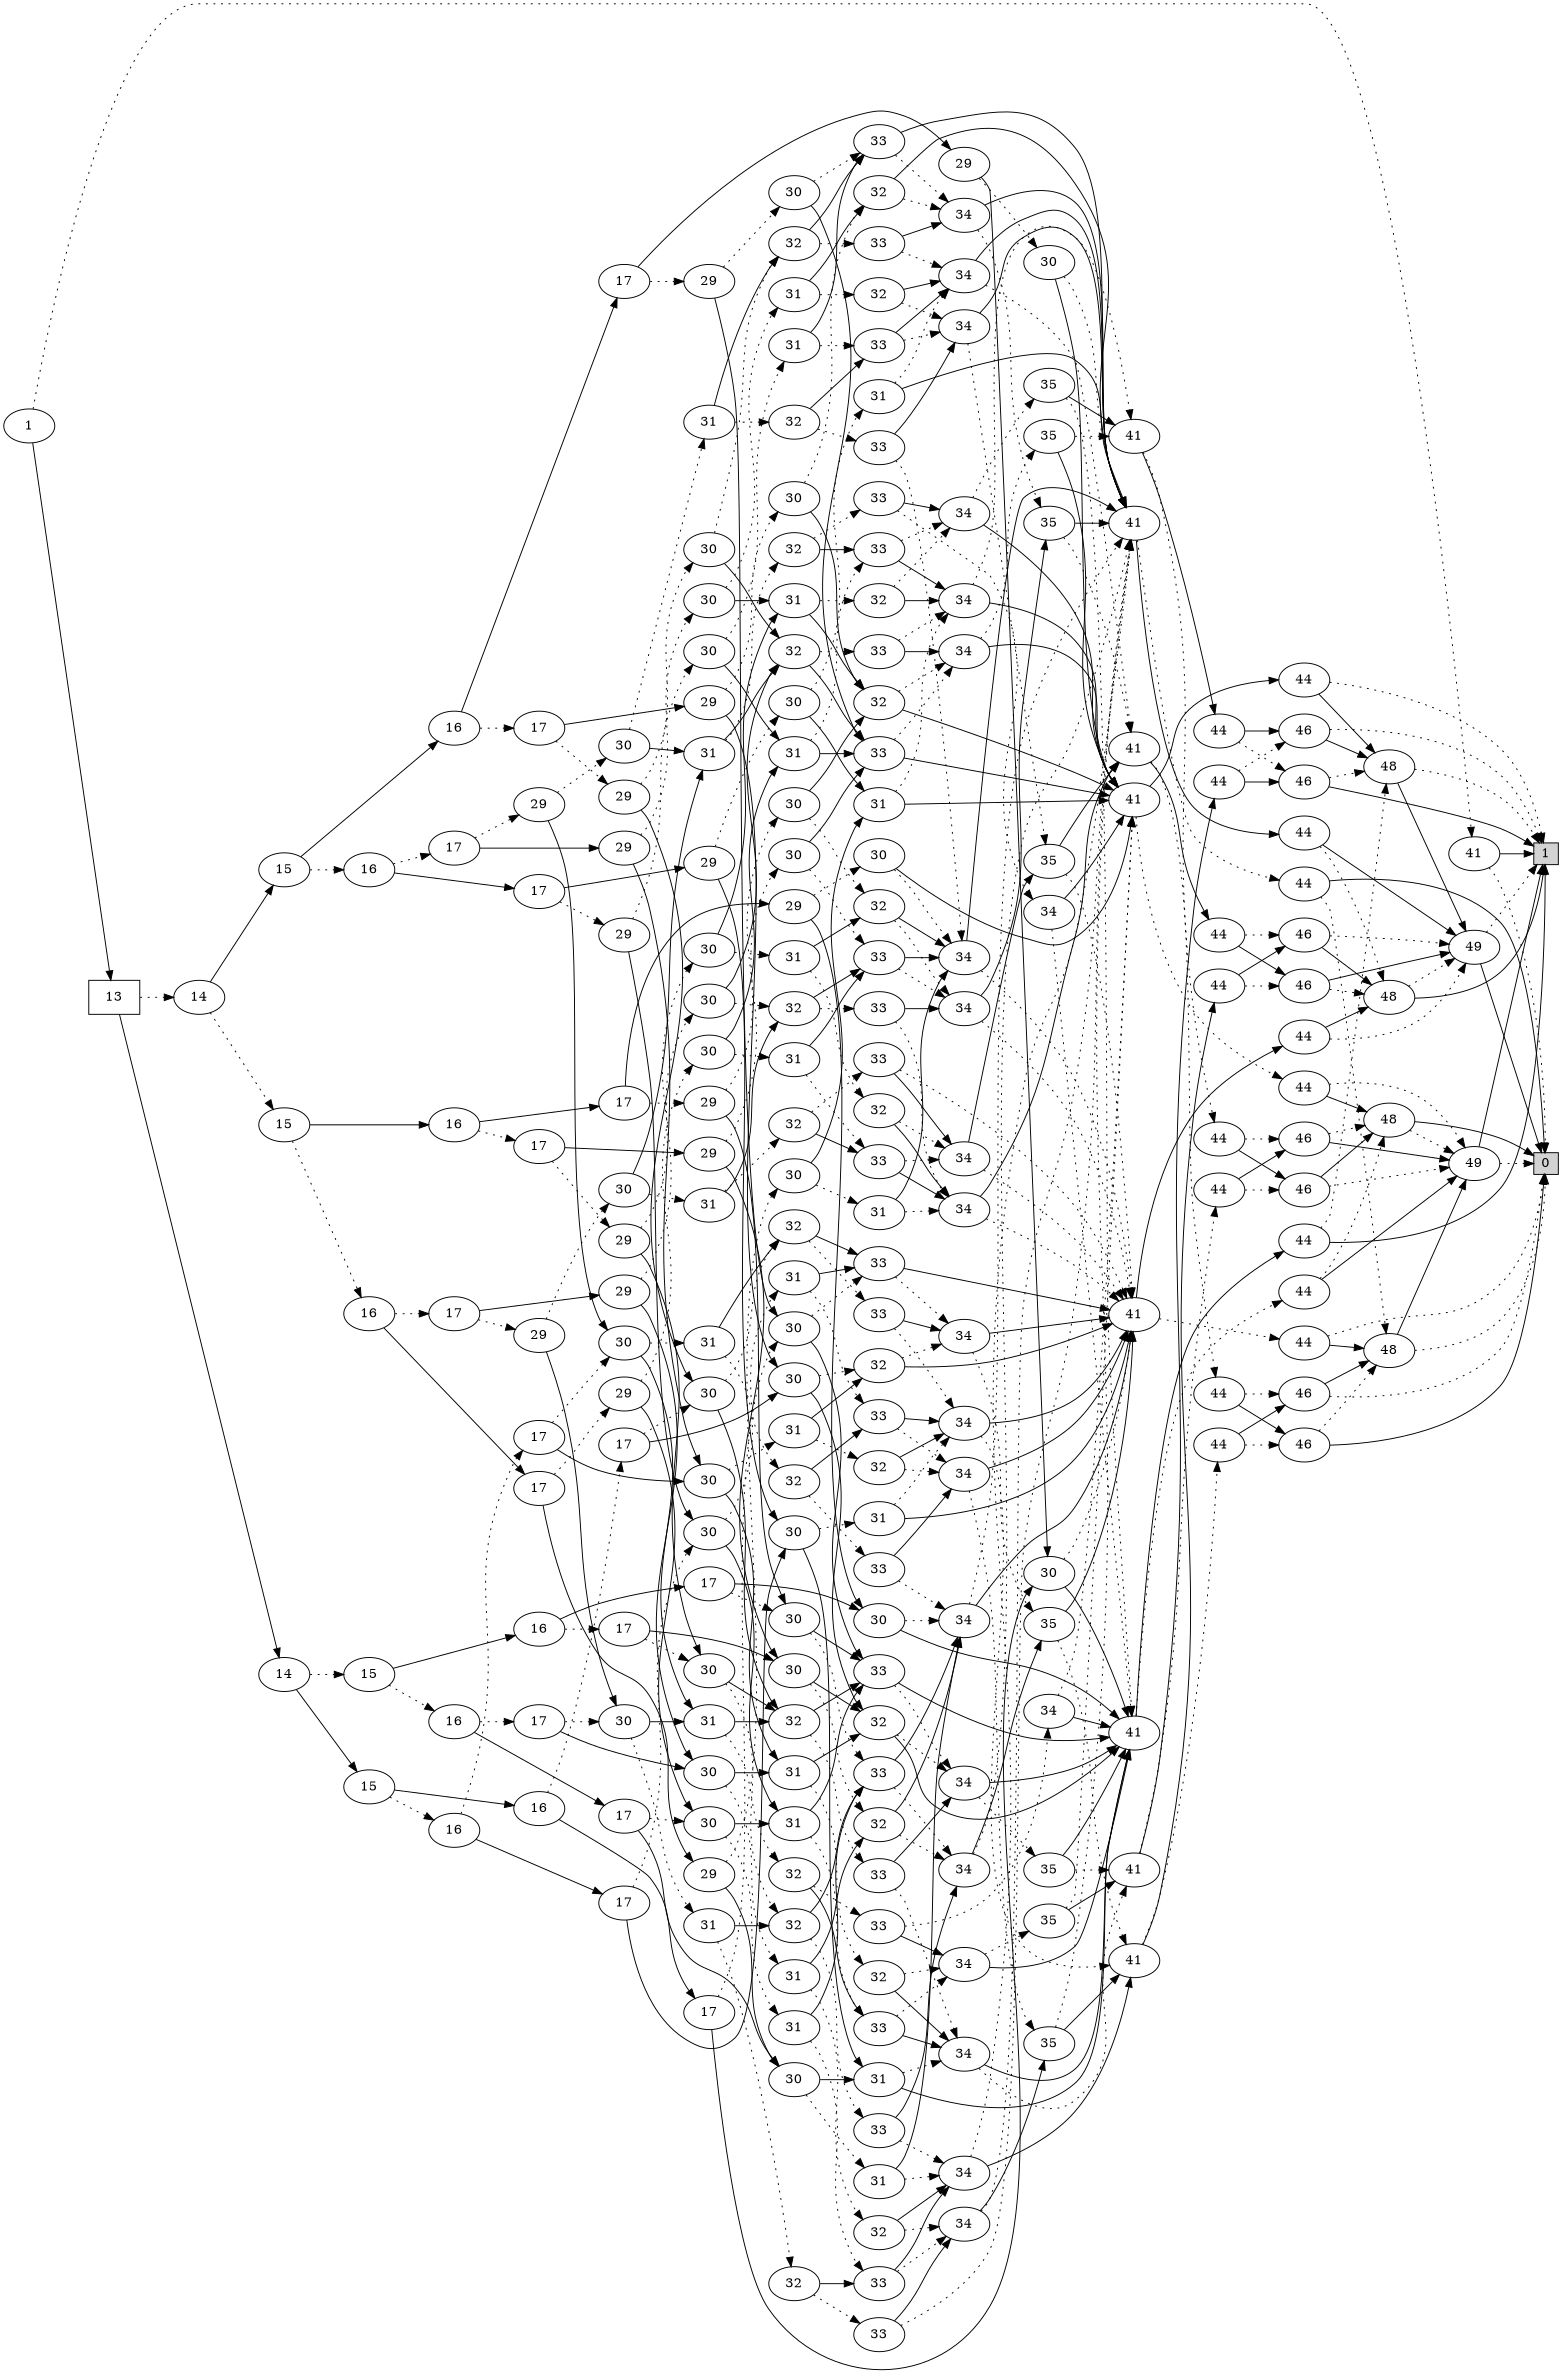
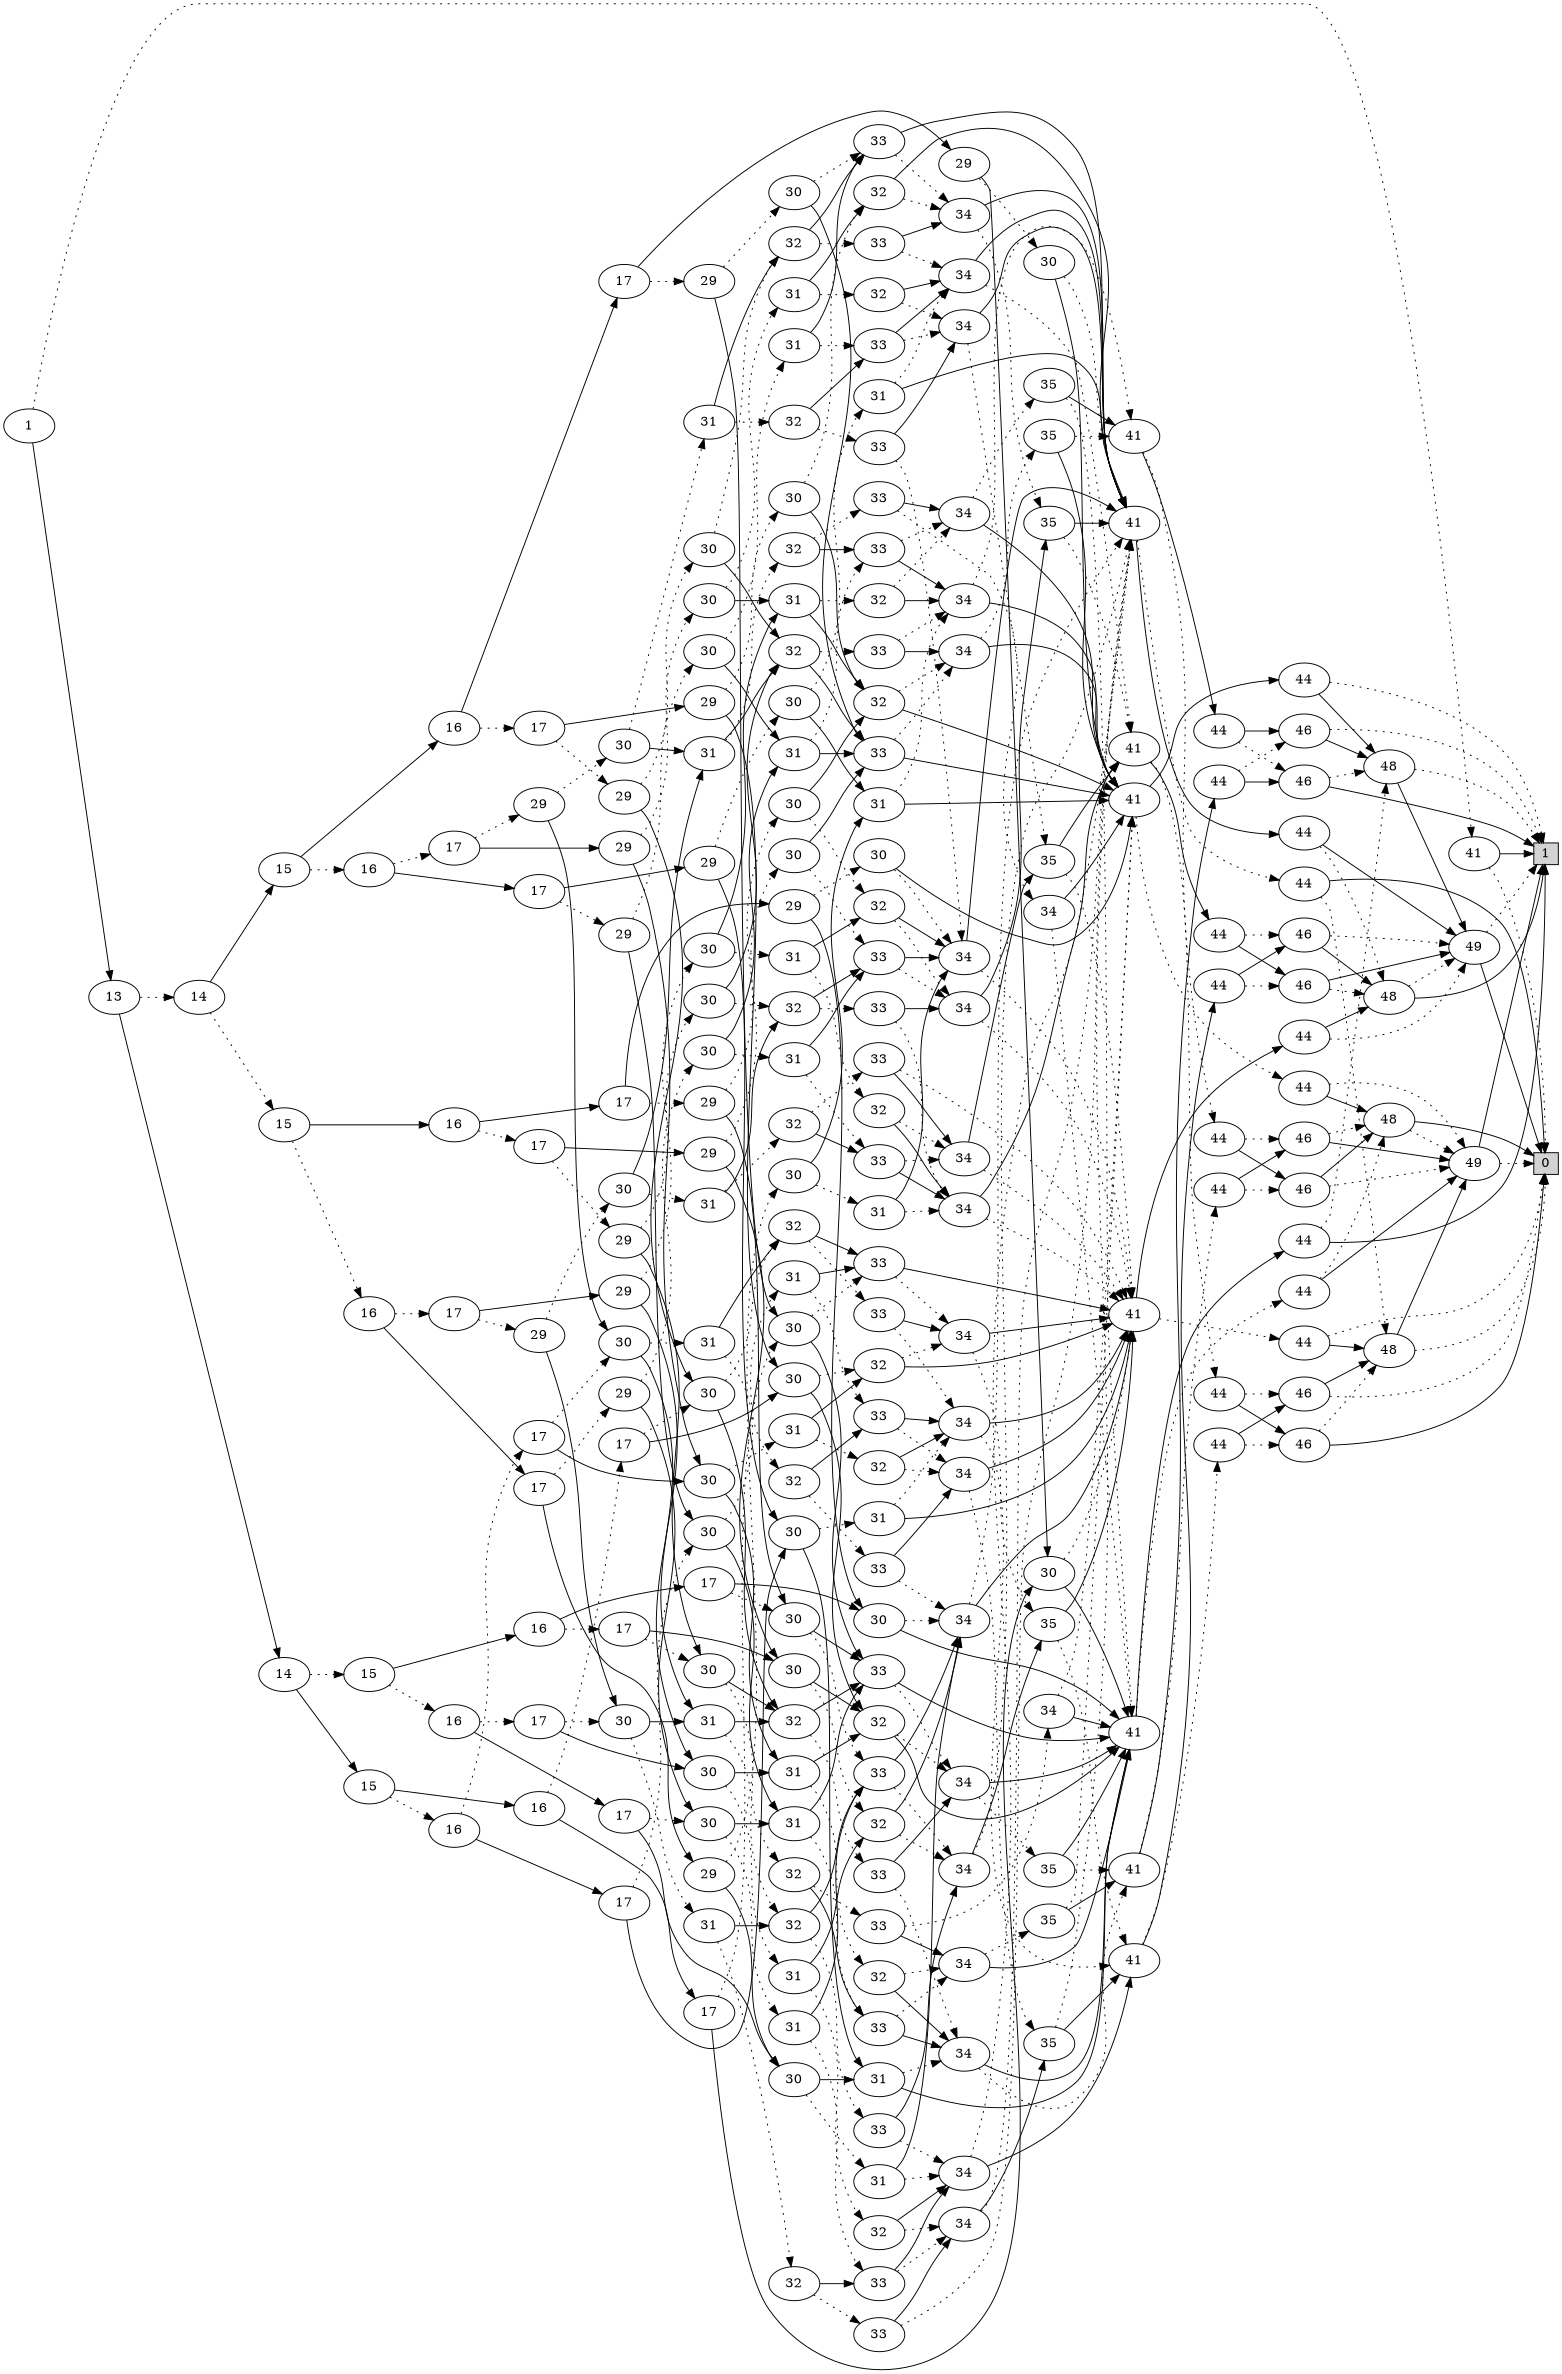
node "13": shape box -> ellipse
